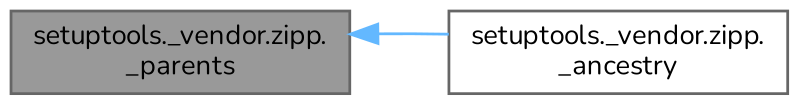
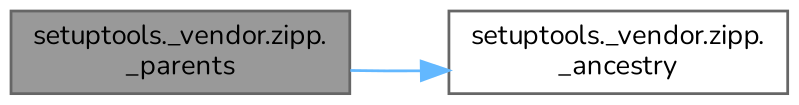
edge "setuptools._vendor.zipp. _ancestry" -> "setuptools._vendor.zipp. _parents": reversed
